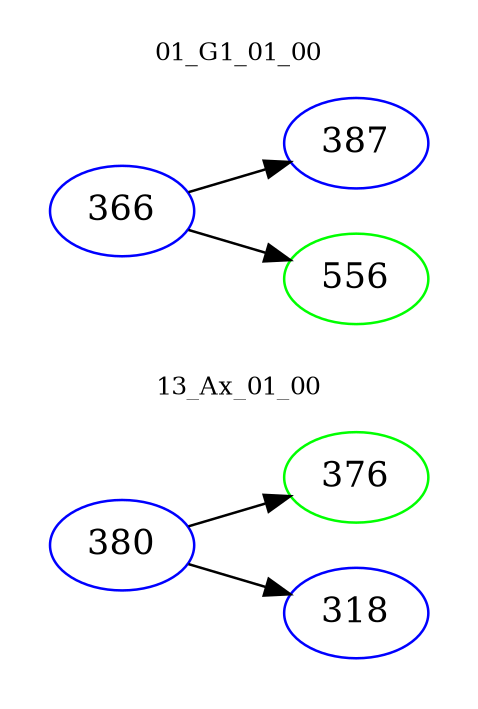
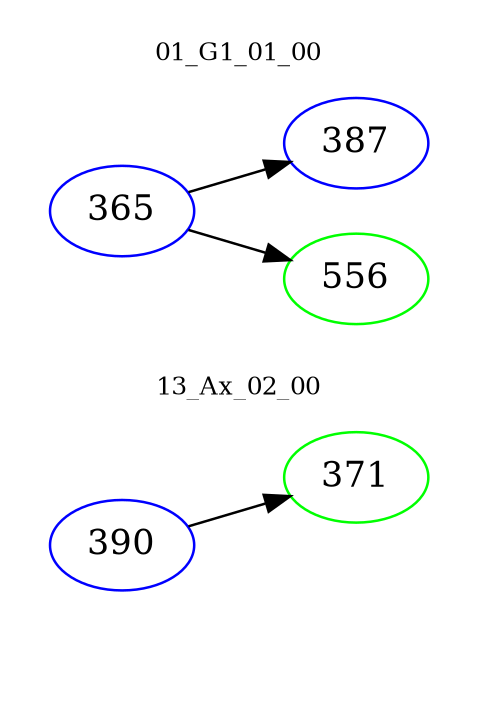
node "366": label "366" -> "365"
cluster "13_Ax_01_00": label "13_Ax_01_00" -> "13_Ax_02_00"
node "376": label "376" -> "371"
node "380": label "380" -> "390"
node "318": removed
